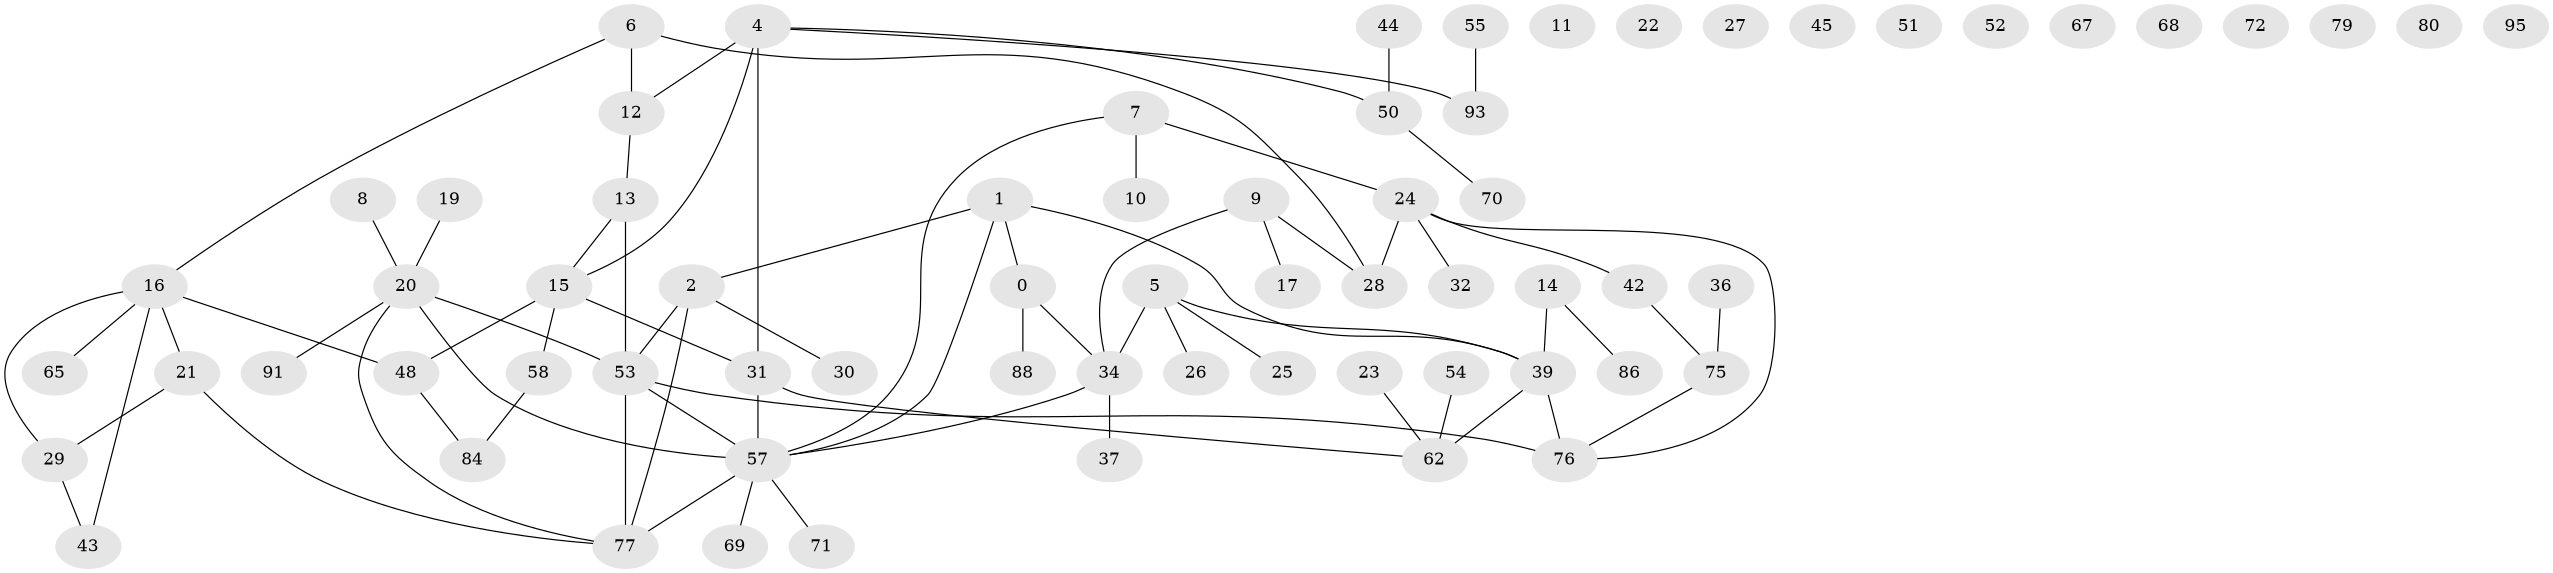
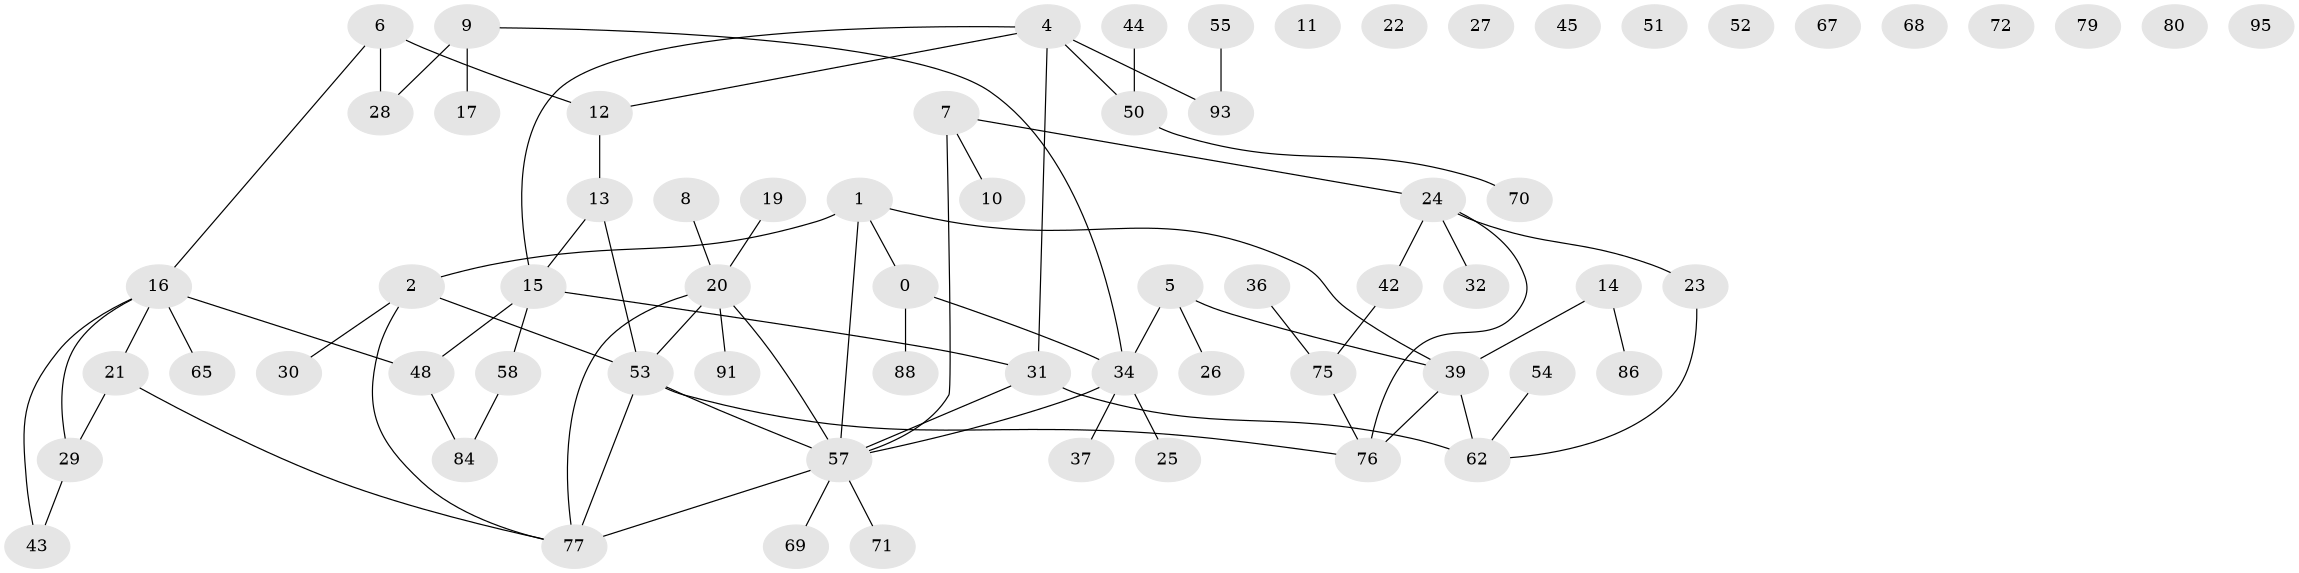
edge "24" -- "28": now "24" -- "23"
edge "5" -- "25": now "34" -- "25"
